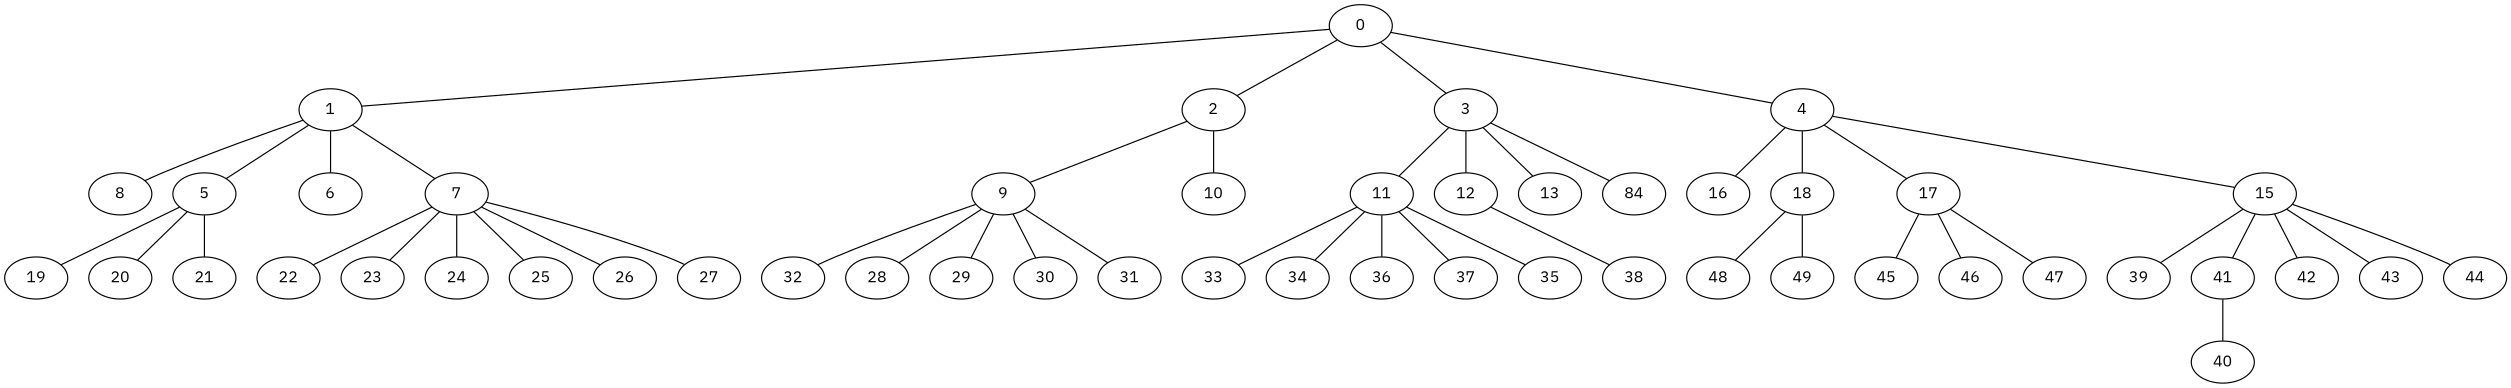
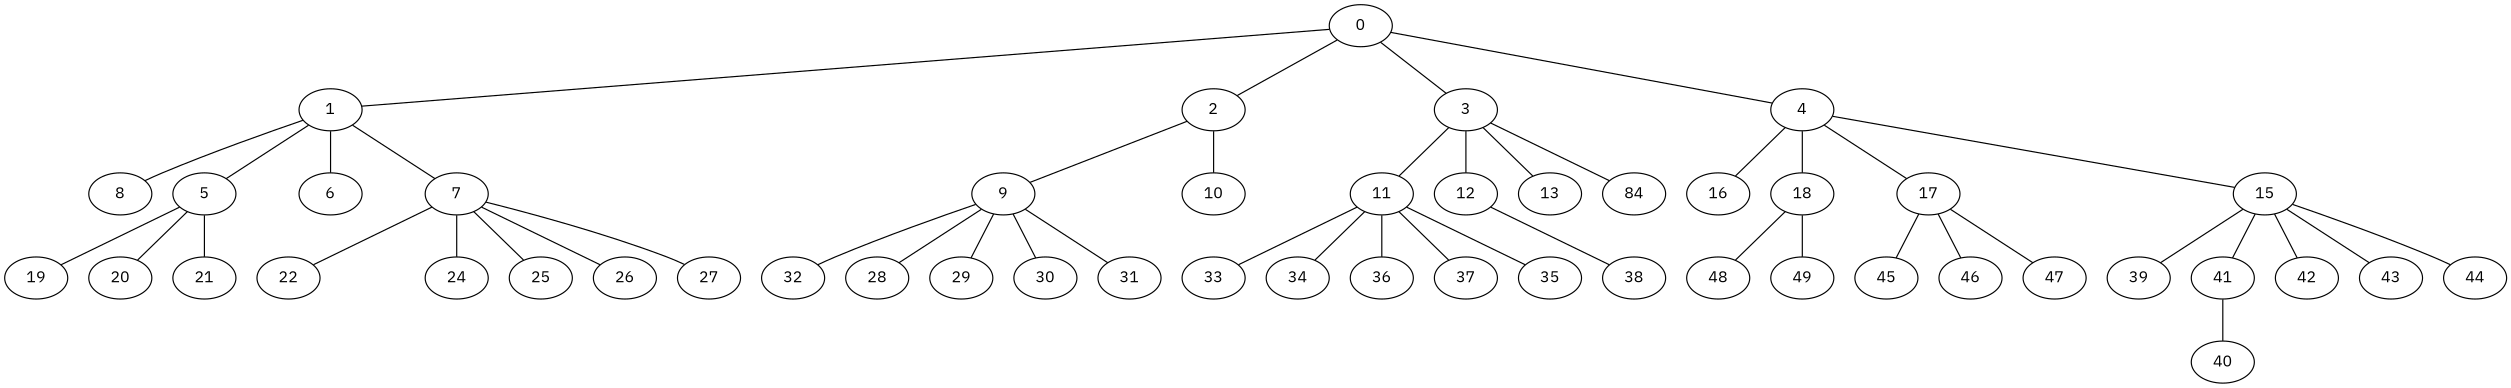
node "23": removed
